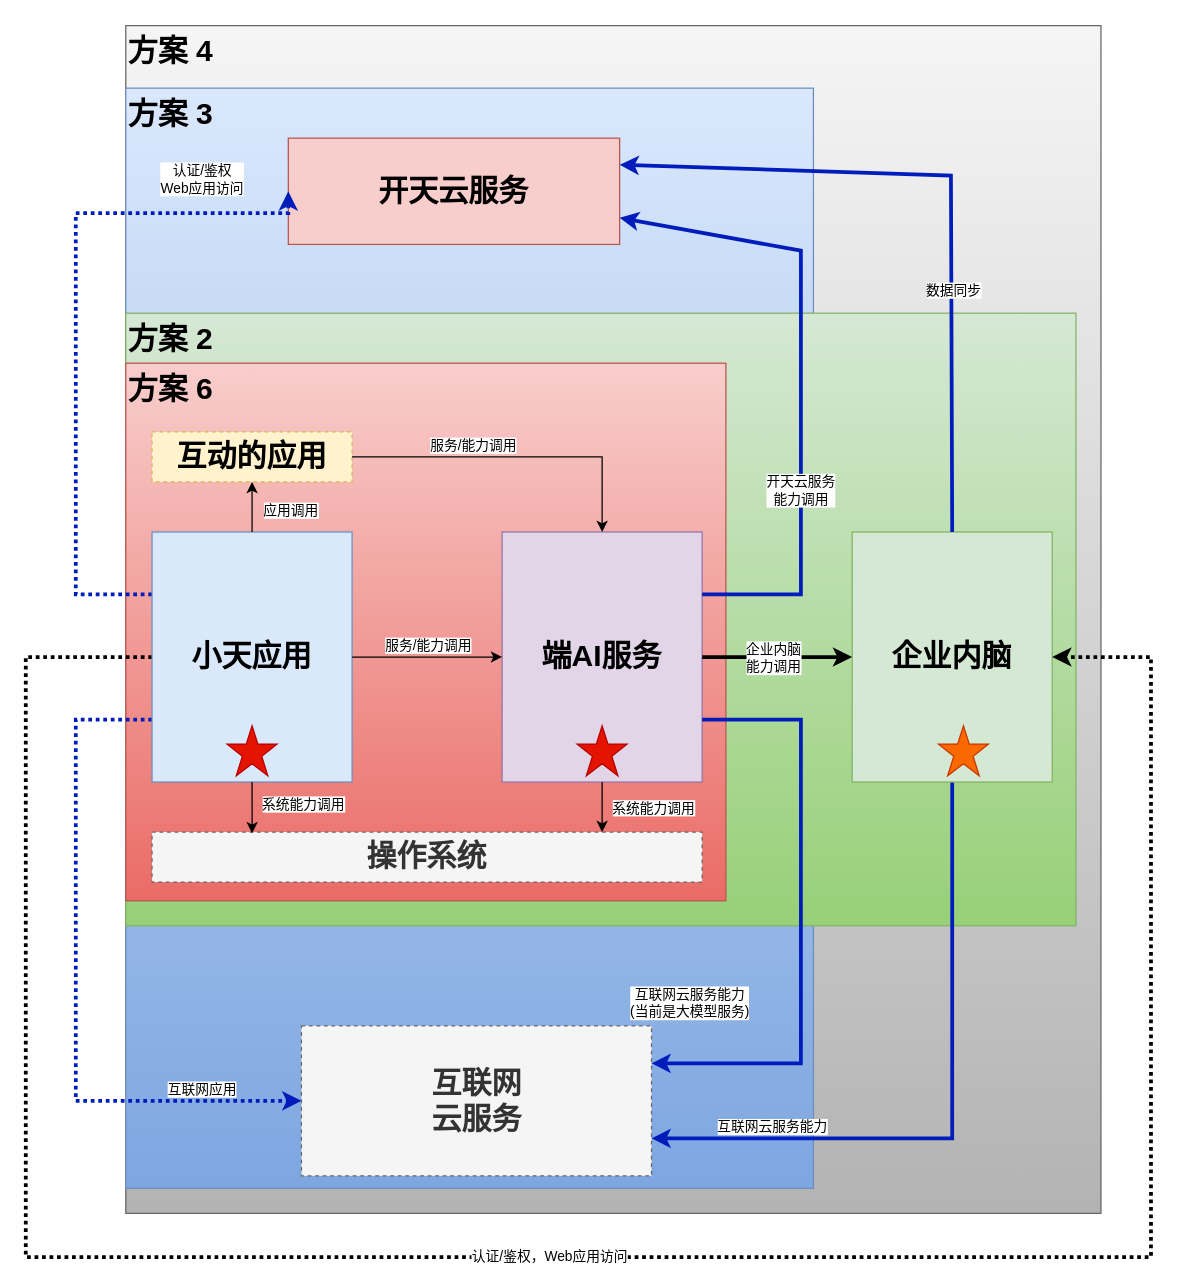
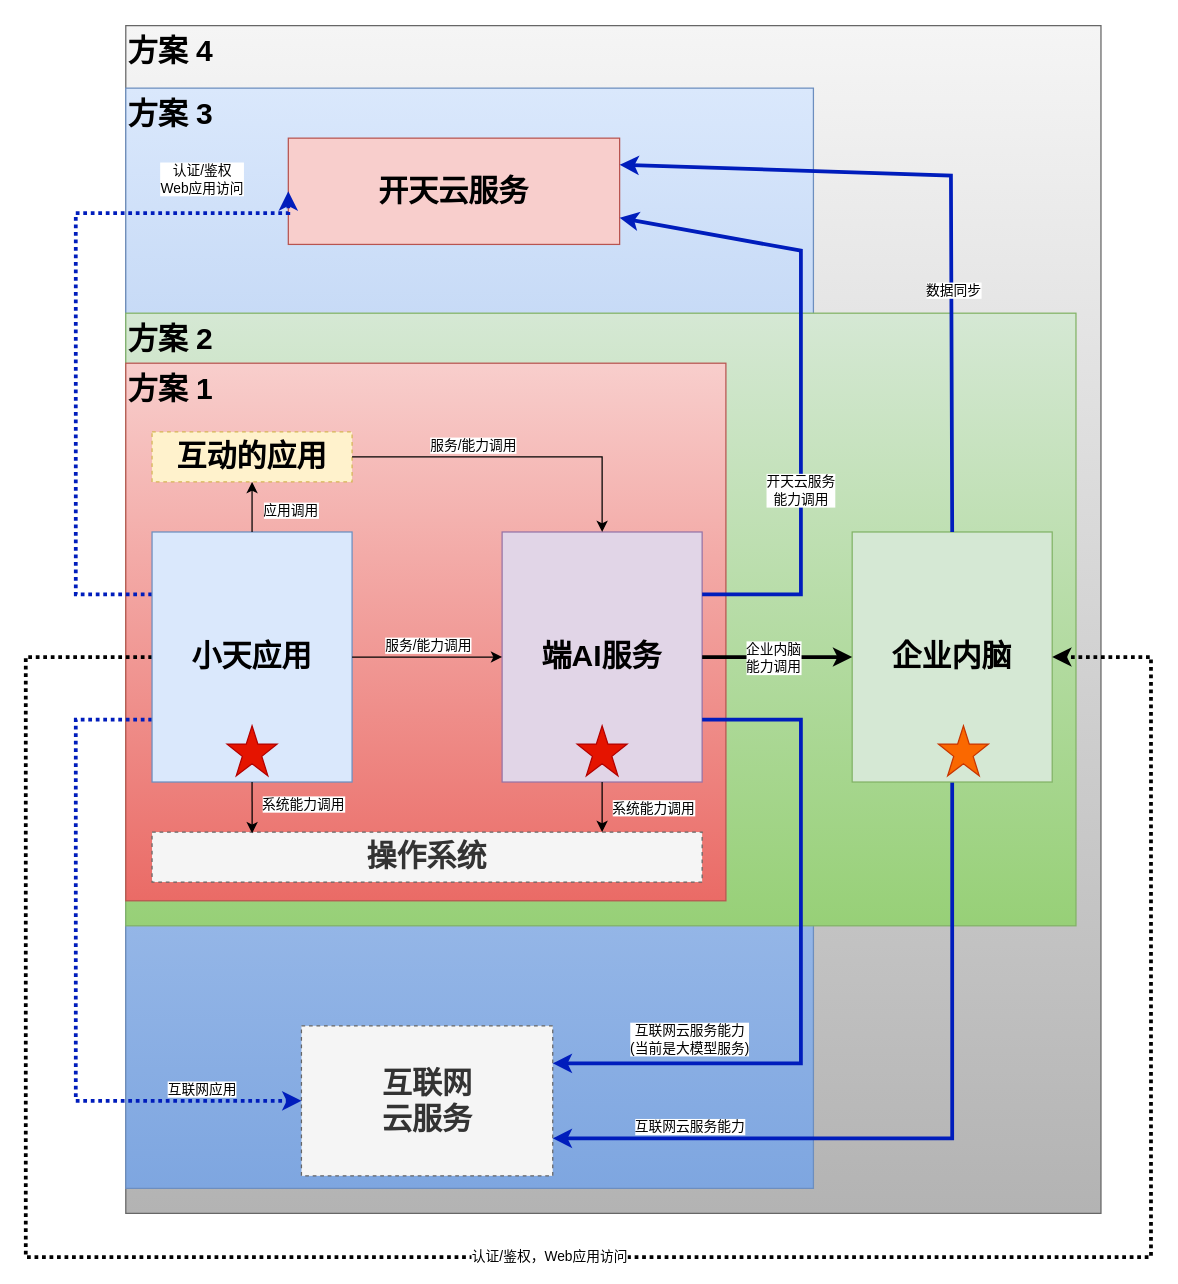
node "方案 6": label "方案 6" -> "方案 1"
node "互联网 云服务": size 350x150 -> 251x150
